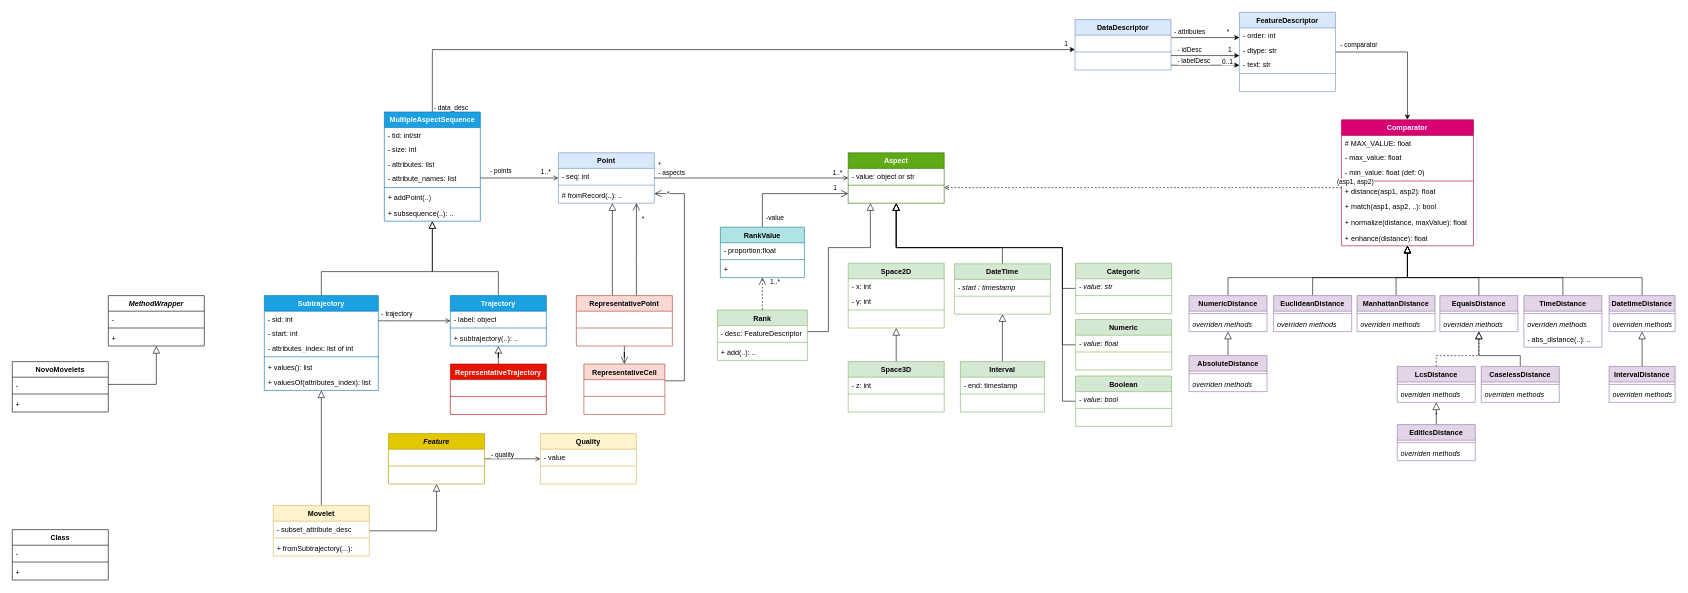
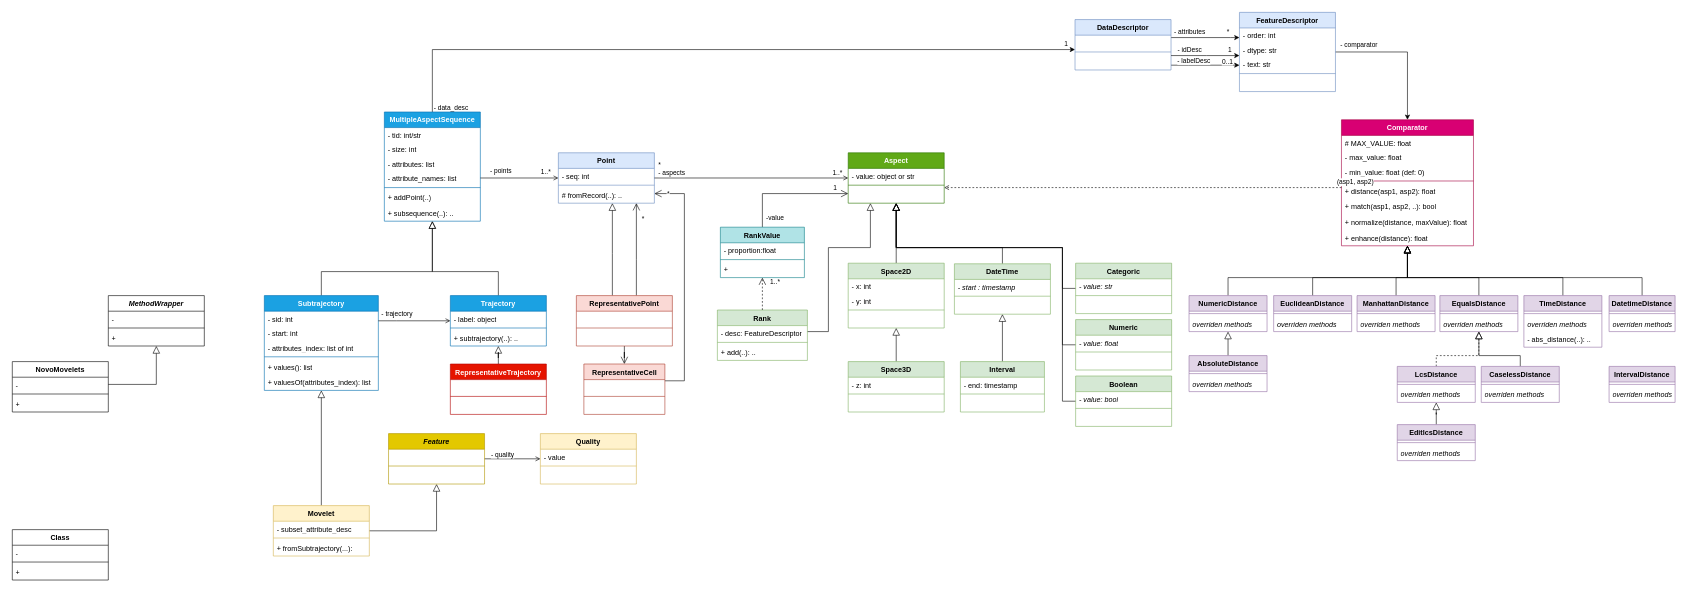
edge "Space2D" -> "Aspect": added
edge "IntervalDistance" -> "DatetimeDistance": removed
